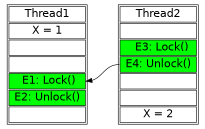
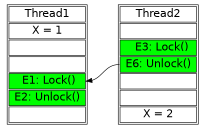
node "Thread2": text "E4: Unlock()" -> "E6: Unlock()"
